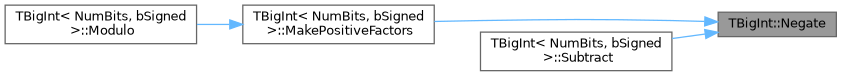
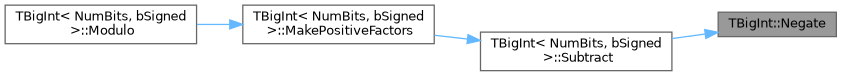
edge "TBigInt< NumBits, bSigned >::MakePositiveFactors" -> "TBigInt::Negate": now "TBigInt< NumBits, bSigned >::MakePositiveFactors" -> "TBigInt< NumBits, bSigned >::Subtract"
